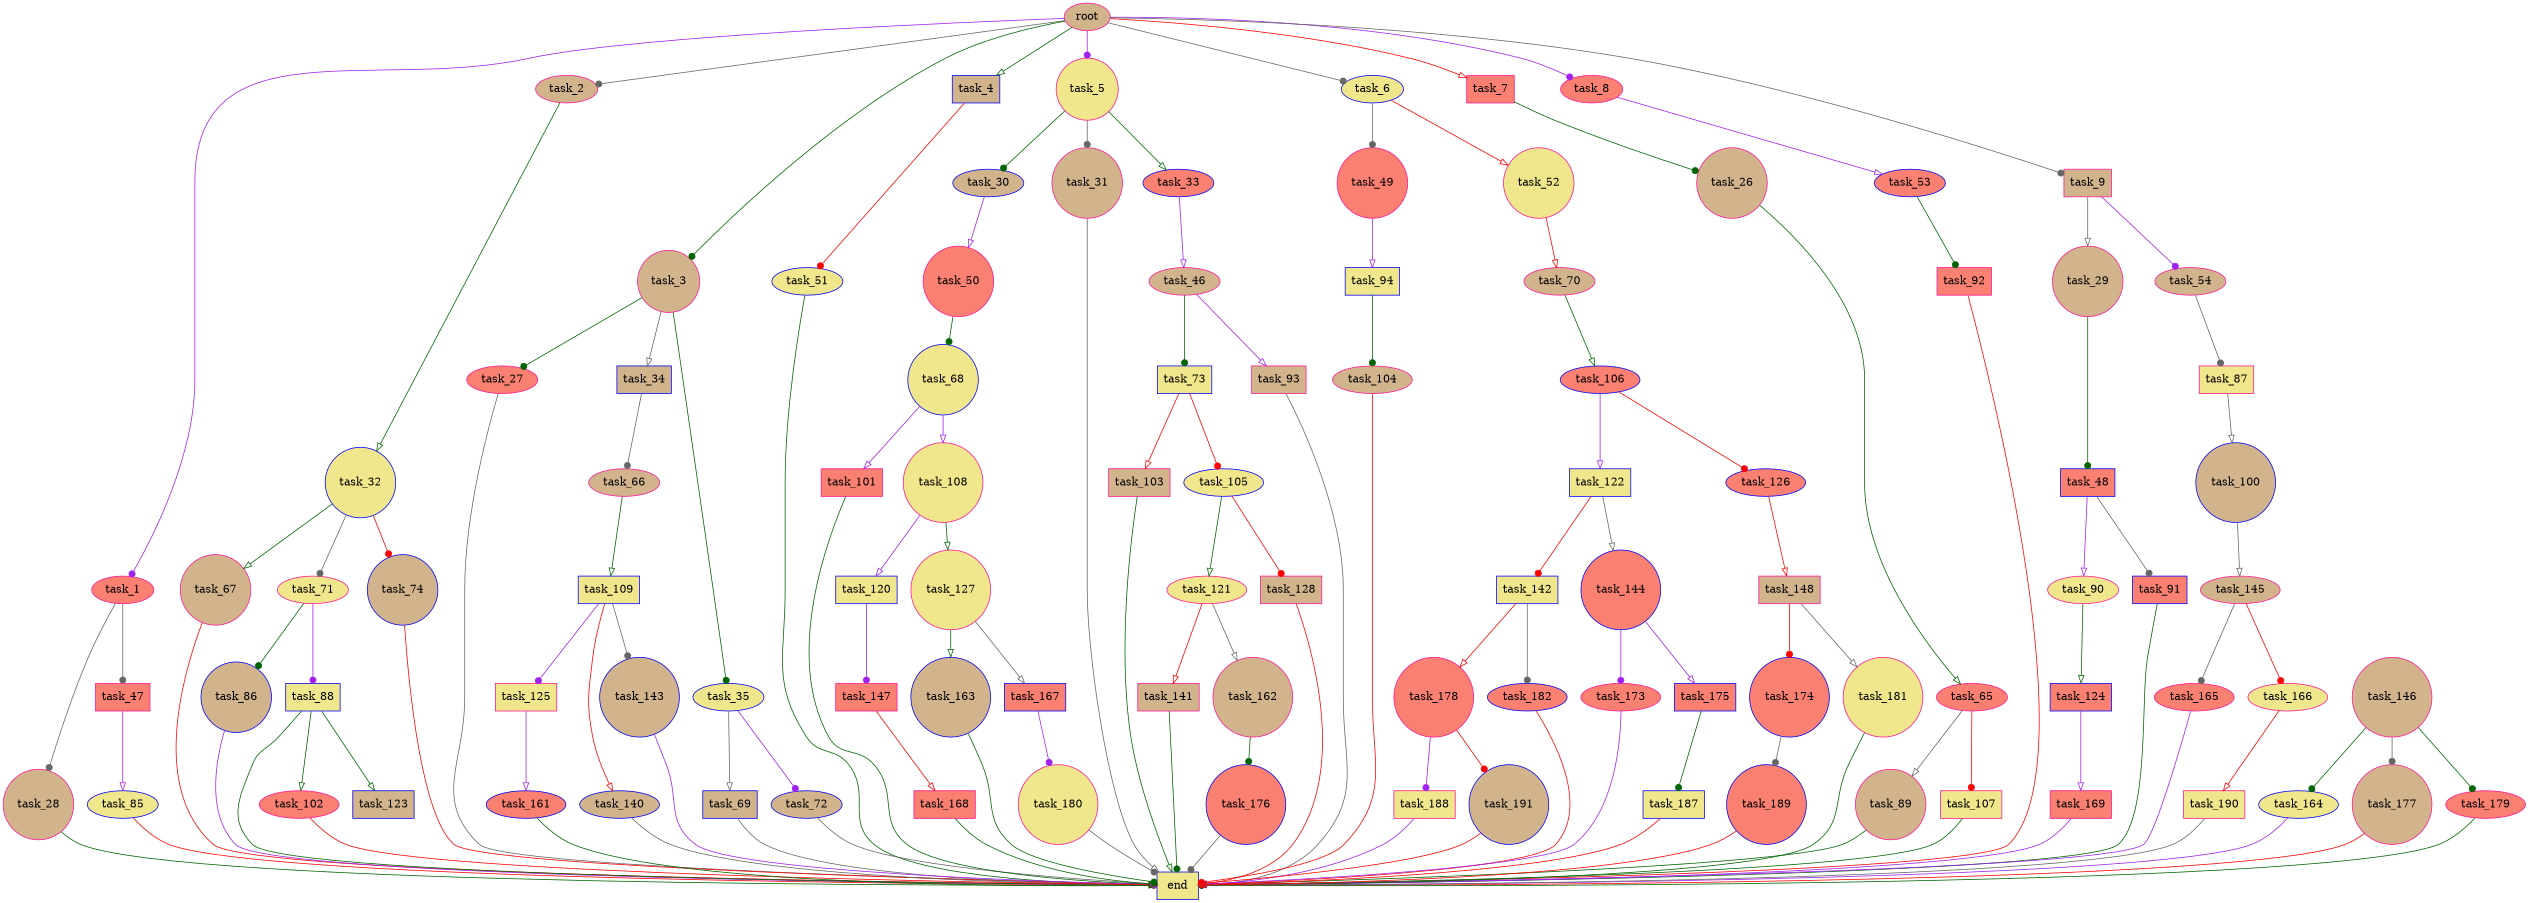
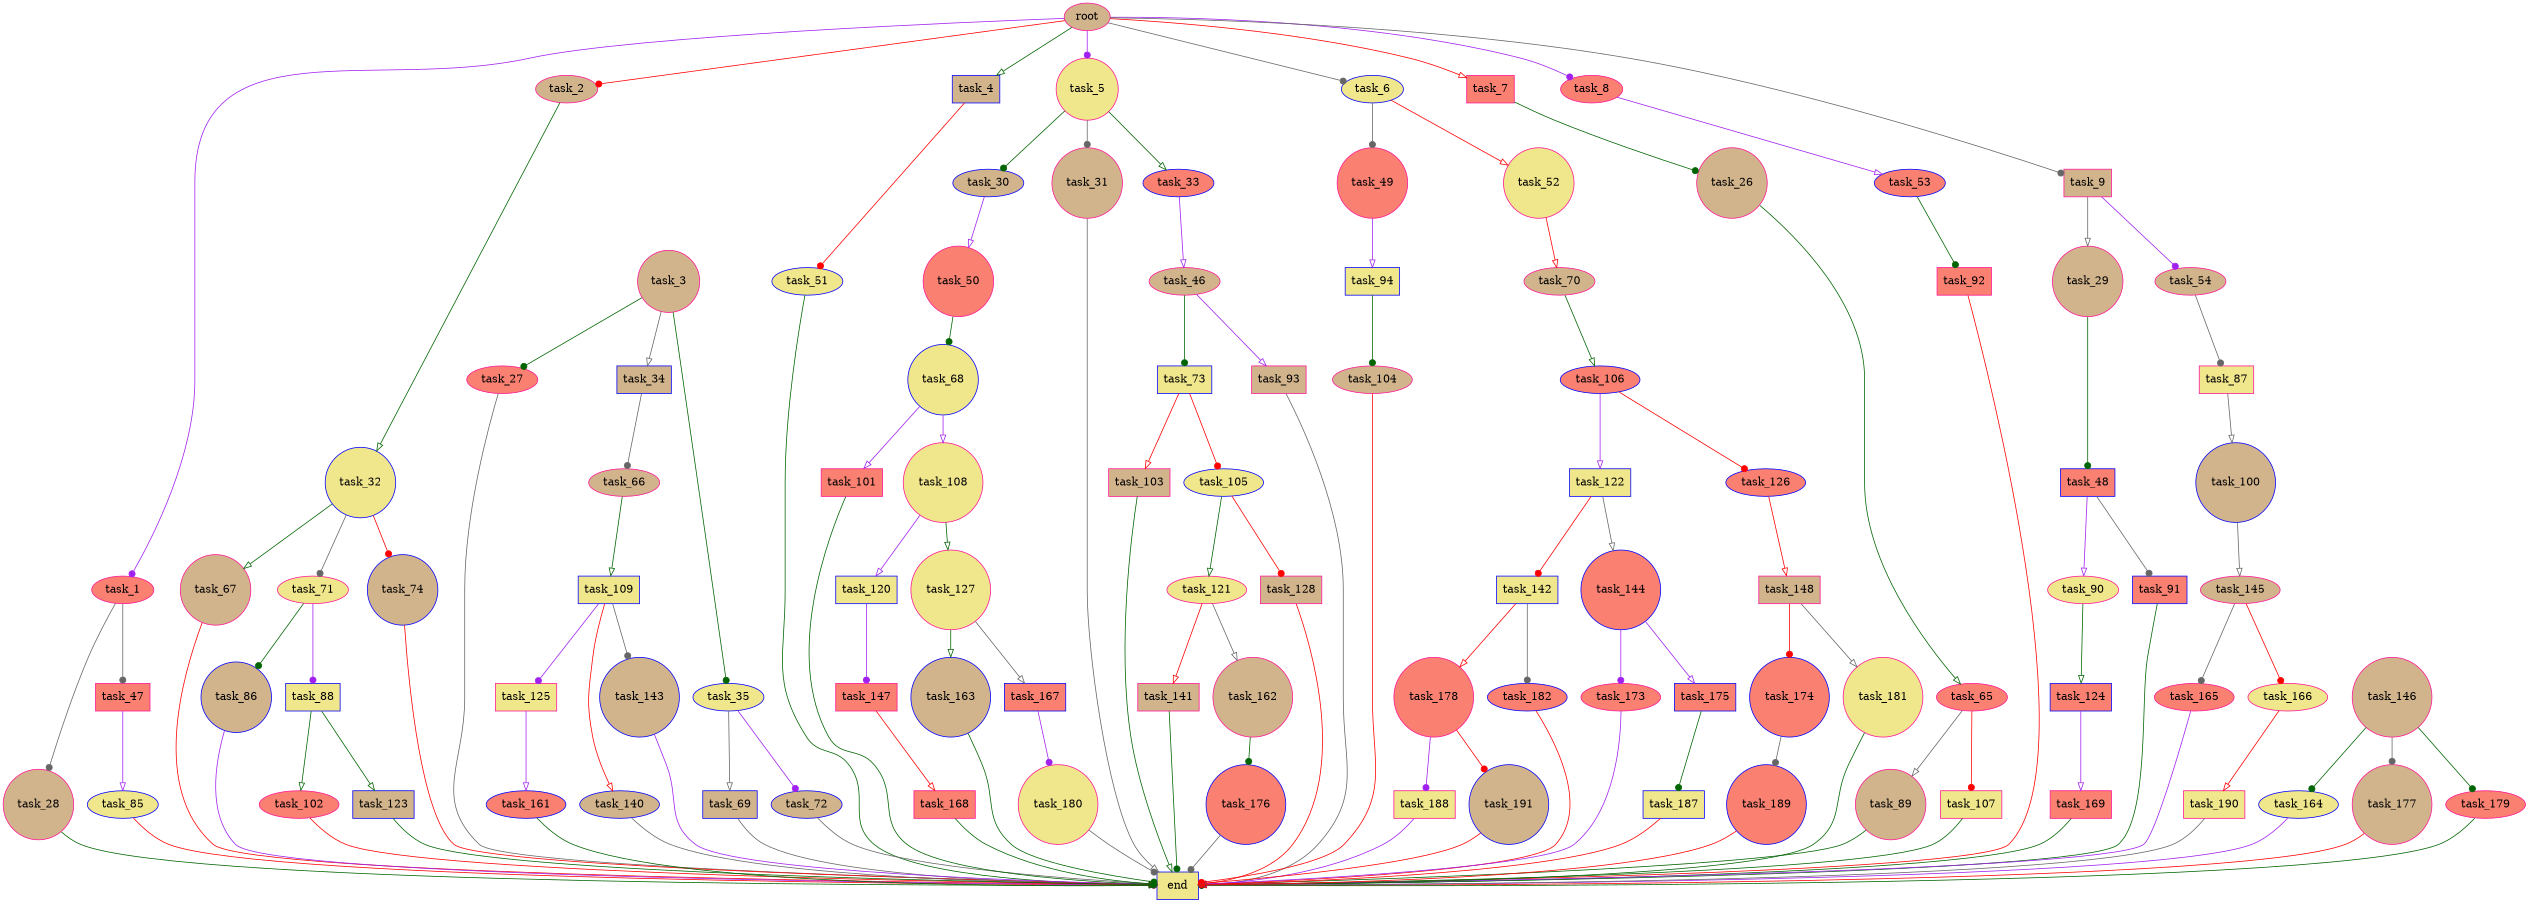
edge "root" -> "task_2": color gray40 -> red
edge "root" -> "task_3": removed
edge "task_88" -> "end": now "task_123" -> "end"
edge "task_169" -> "end": color purple -> darkgreen
